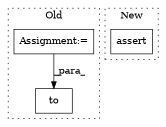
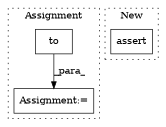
cluster "Old": label "Old" -> "Assignment"
edge "Assignment:=" -> "to": reversed
